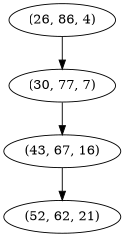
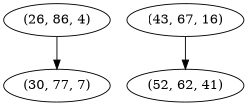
edge "(30, 77, 7)" -> "(43, 67, 16)": removed
node "(52, 62, 21)": label "(52, 62, 21)" -> "(52, 62, 41)"
